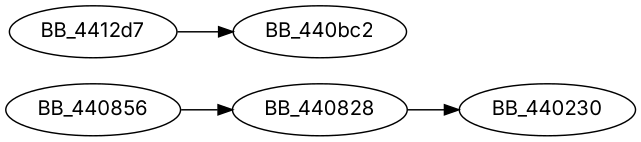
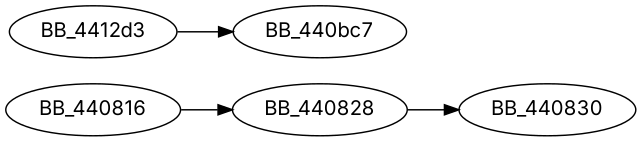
node "BB_4412d7": label "BB_4412d7" -> "BB_4412d3"
node "BB_440bc2": label "BB_440bc2" -> "BB_440bc7"
node "BB_440856": label "BB_440856" -> "BB_440816"
node "BB_440230": label "BB_440230" -> "BB_440830"
